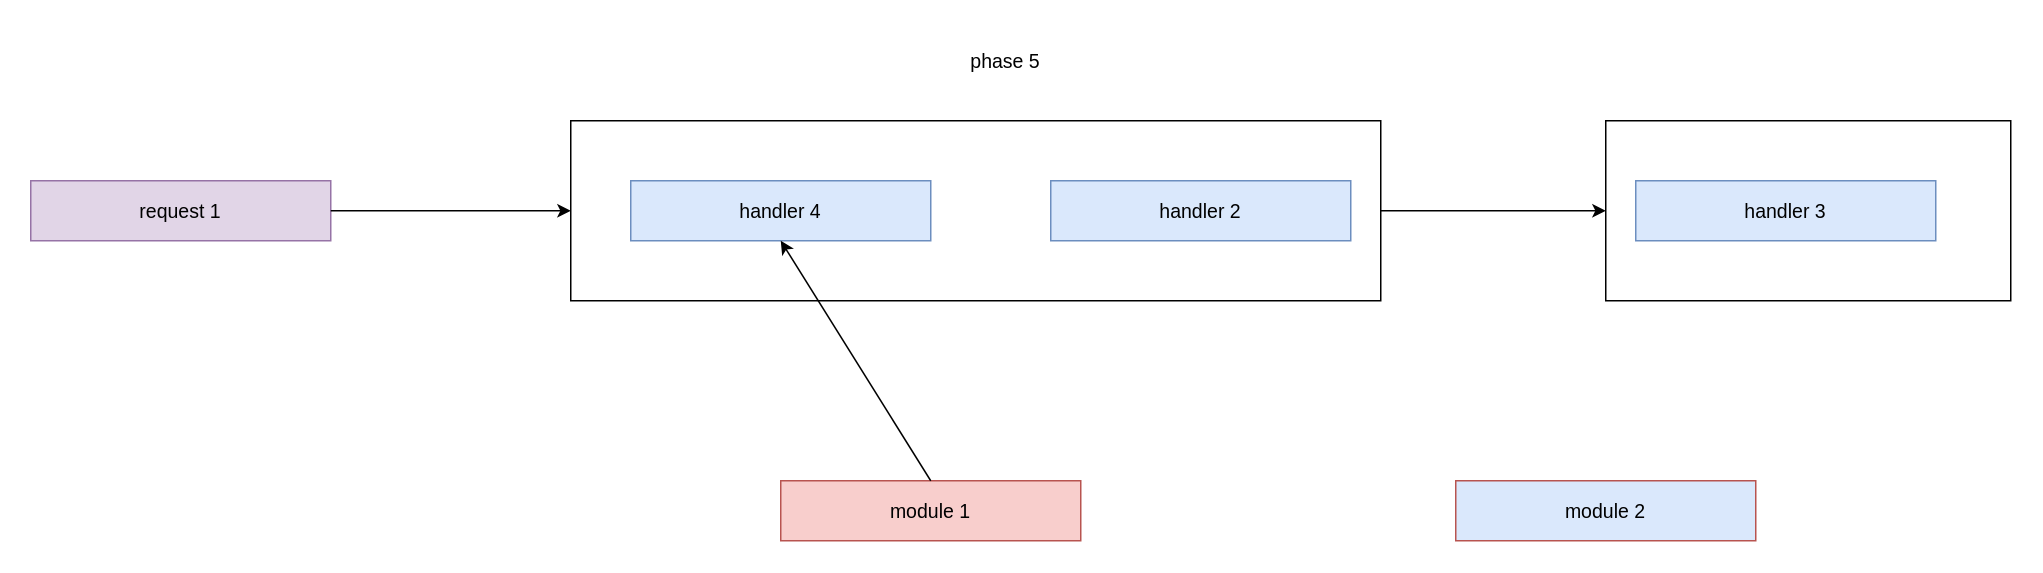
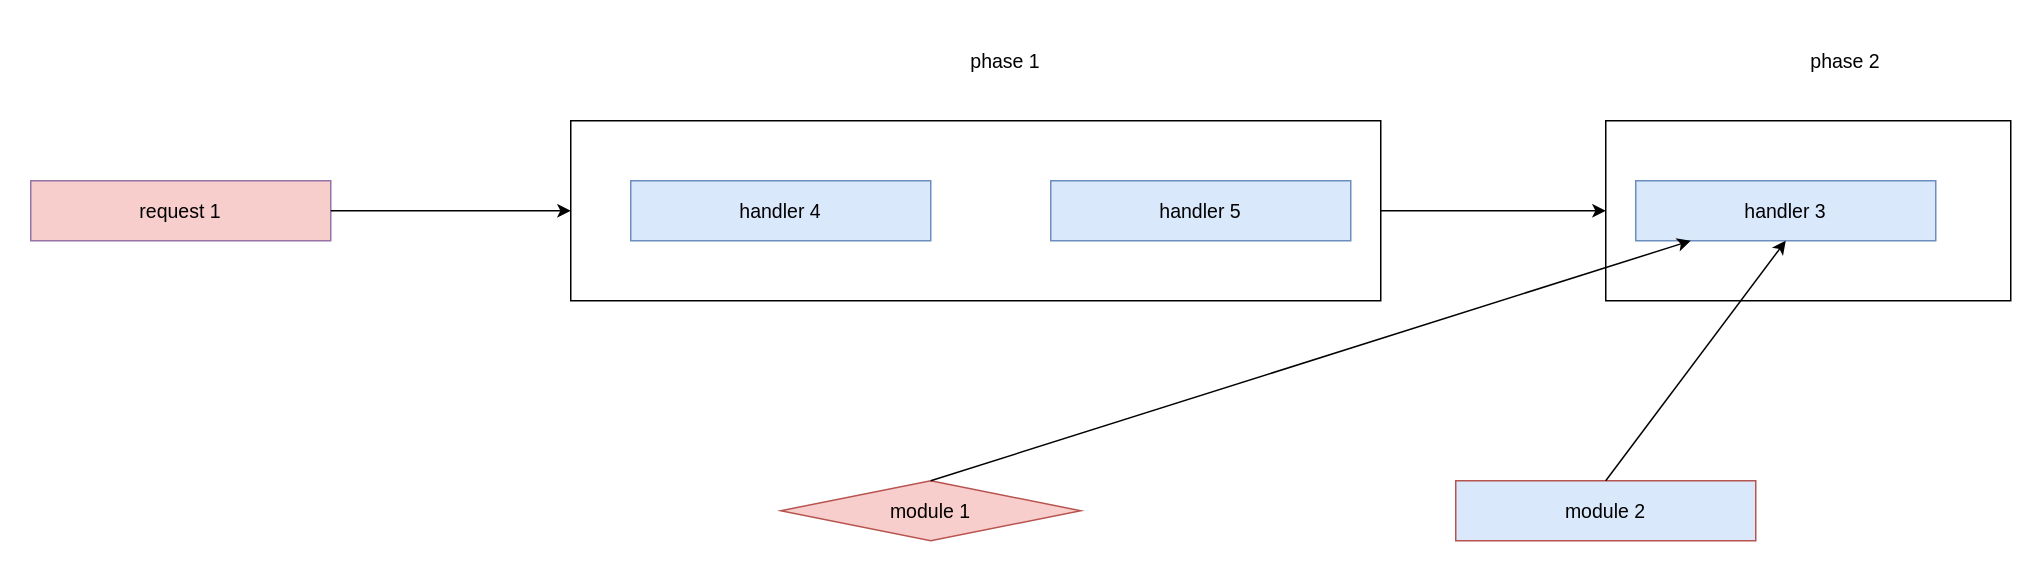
node "phase 5": label "phase 5" -> "phase 1"
node "phase 2": added
node "request 1": fillcolor #e1d5e7 -> #f8cecc
node "handler 2": label "handler 2" -> "handler 5"
edge "module 1" -> "handler 4": now "module 1" -> "handler 3"
edge "module 2" -> "handler 3": added
node "module 1": shape rectangle -> diamond
